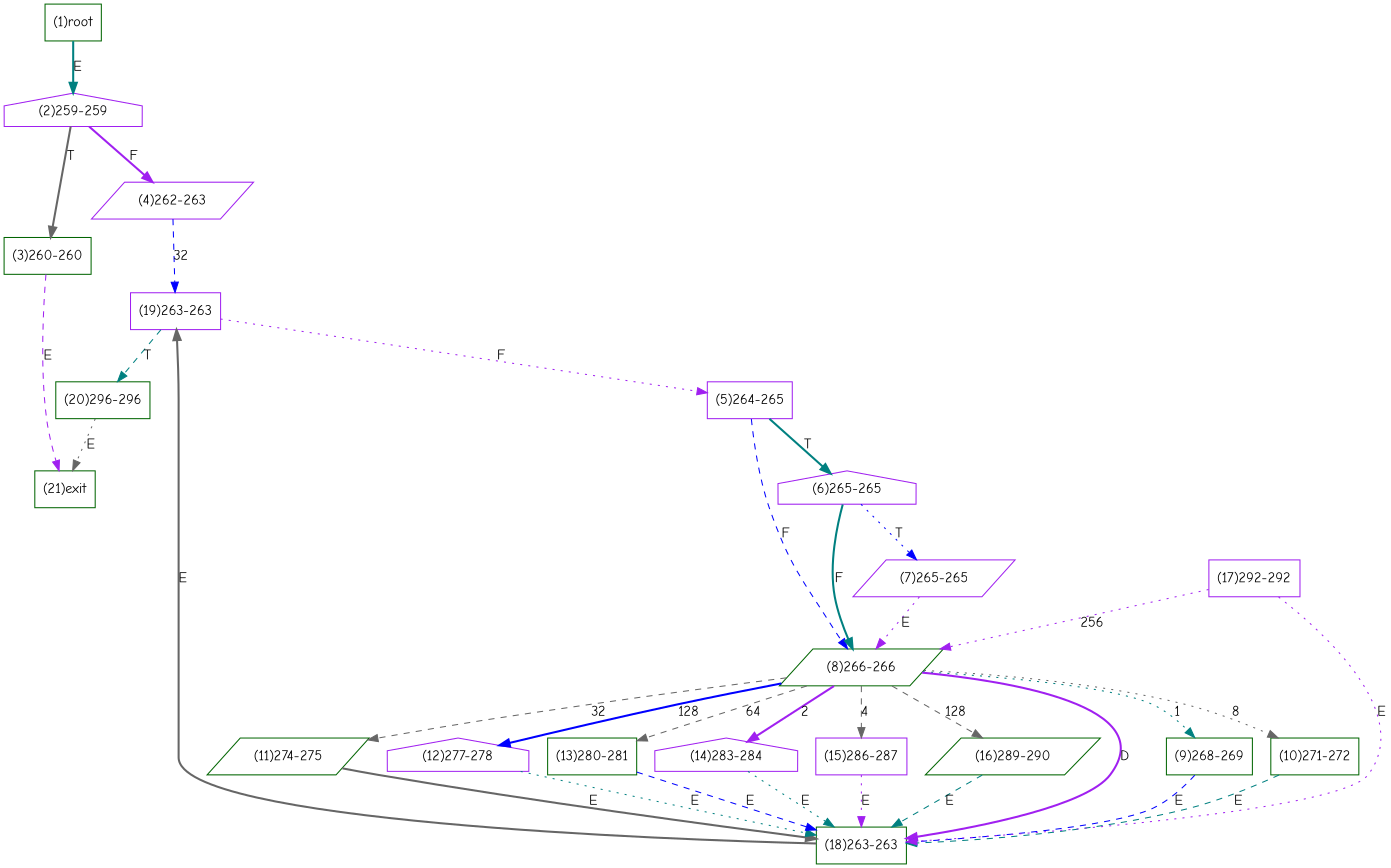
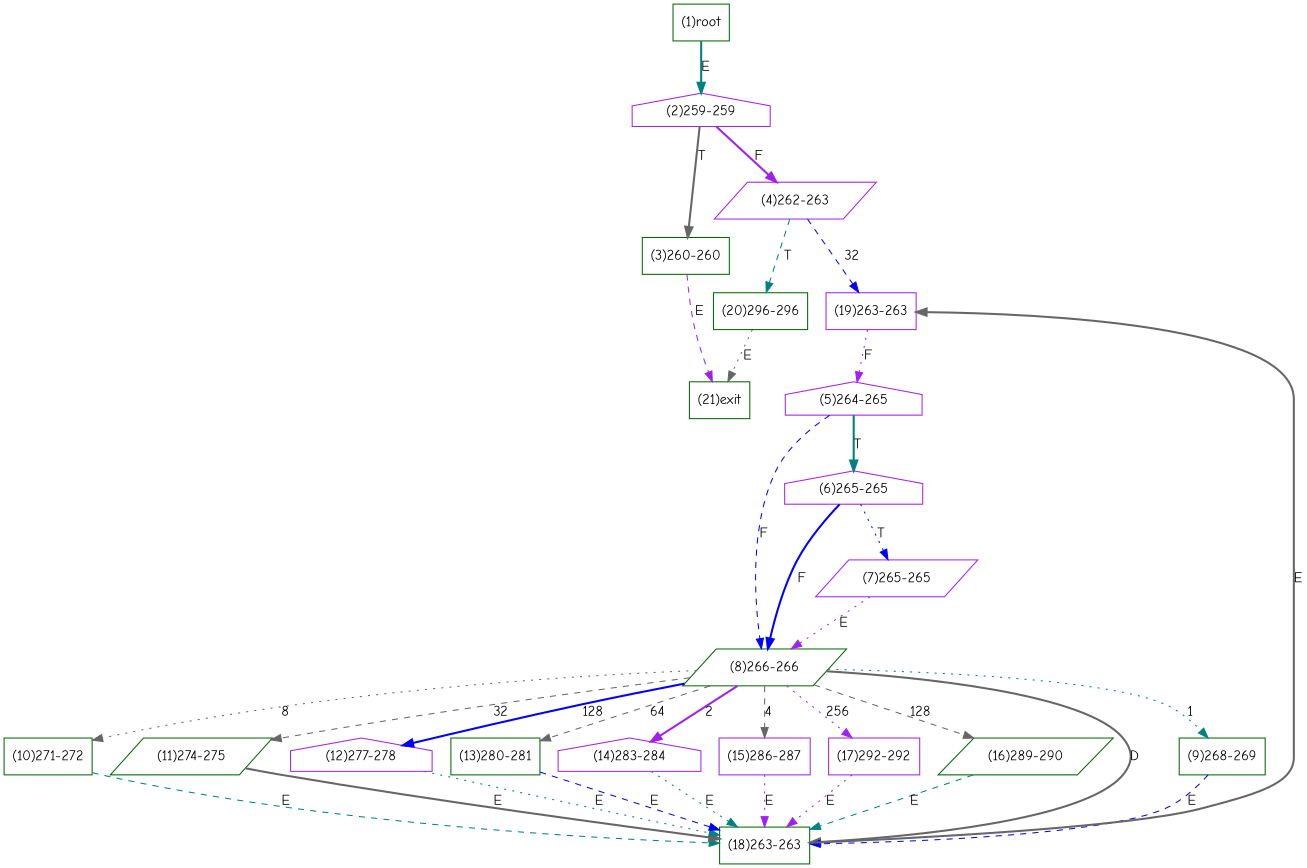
edge "(19)263-263" -> "(20)296-296": now "(4)262-263" -> "(20)296-296"
node "(5)264-265": shape box -> house
edge "(6)265-265" -> "(8)266-266": color teal -> blue
edge "(17)292-292" -> "(8)266-266": reversed
edge "(8)266-266" -> "(18)263-263": color purple -> gray40
